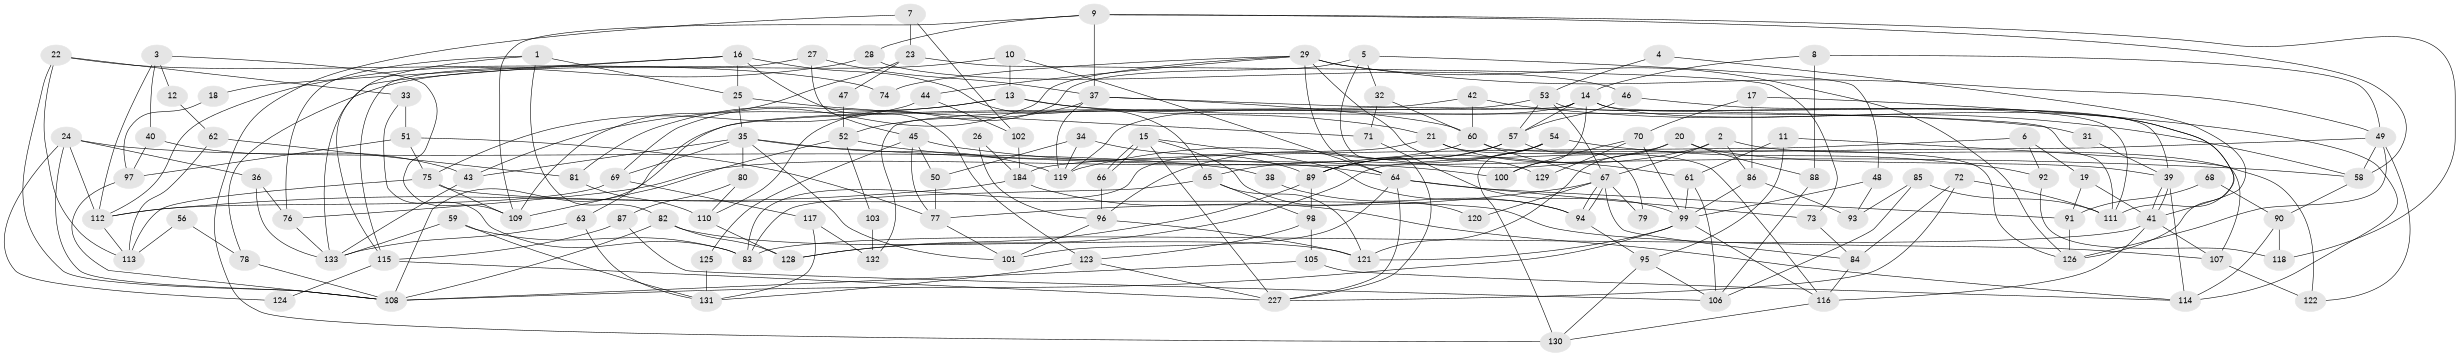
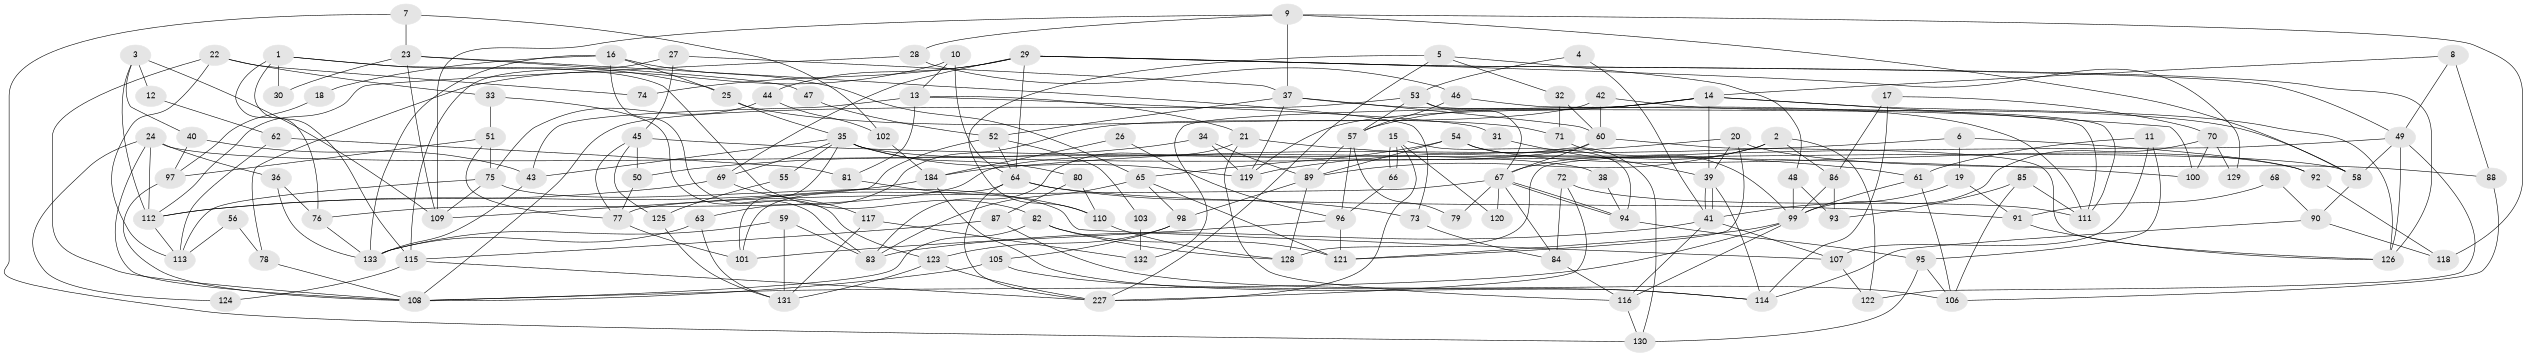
node "30": added
node "55": added
